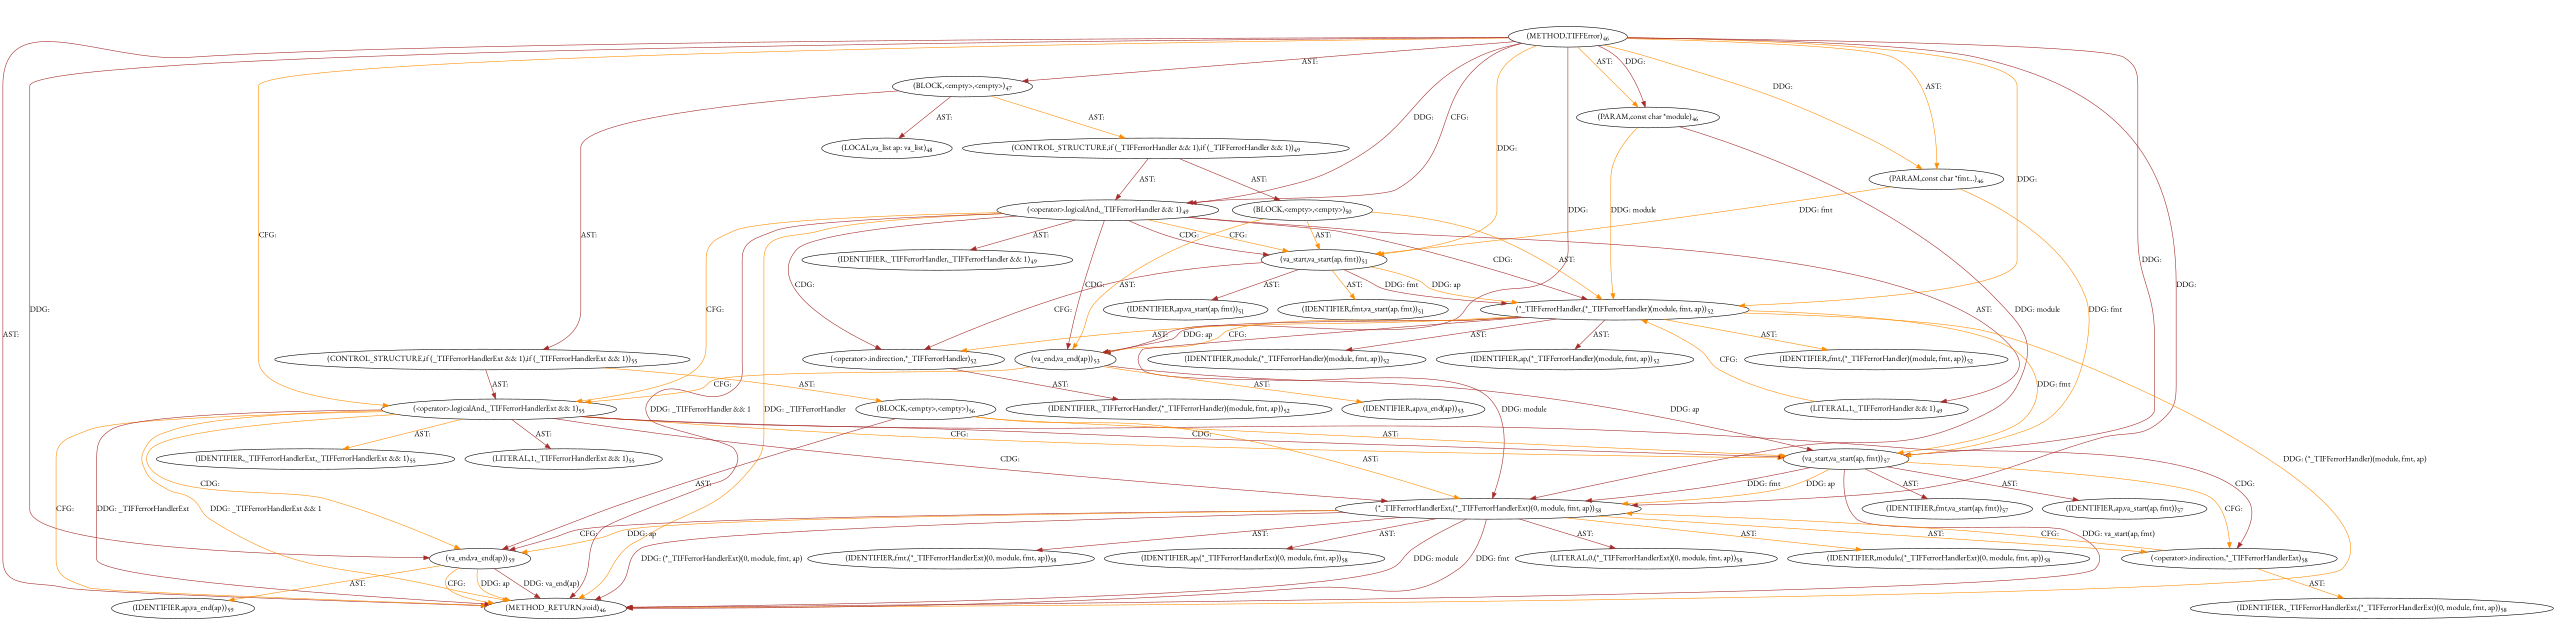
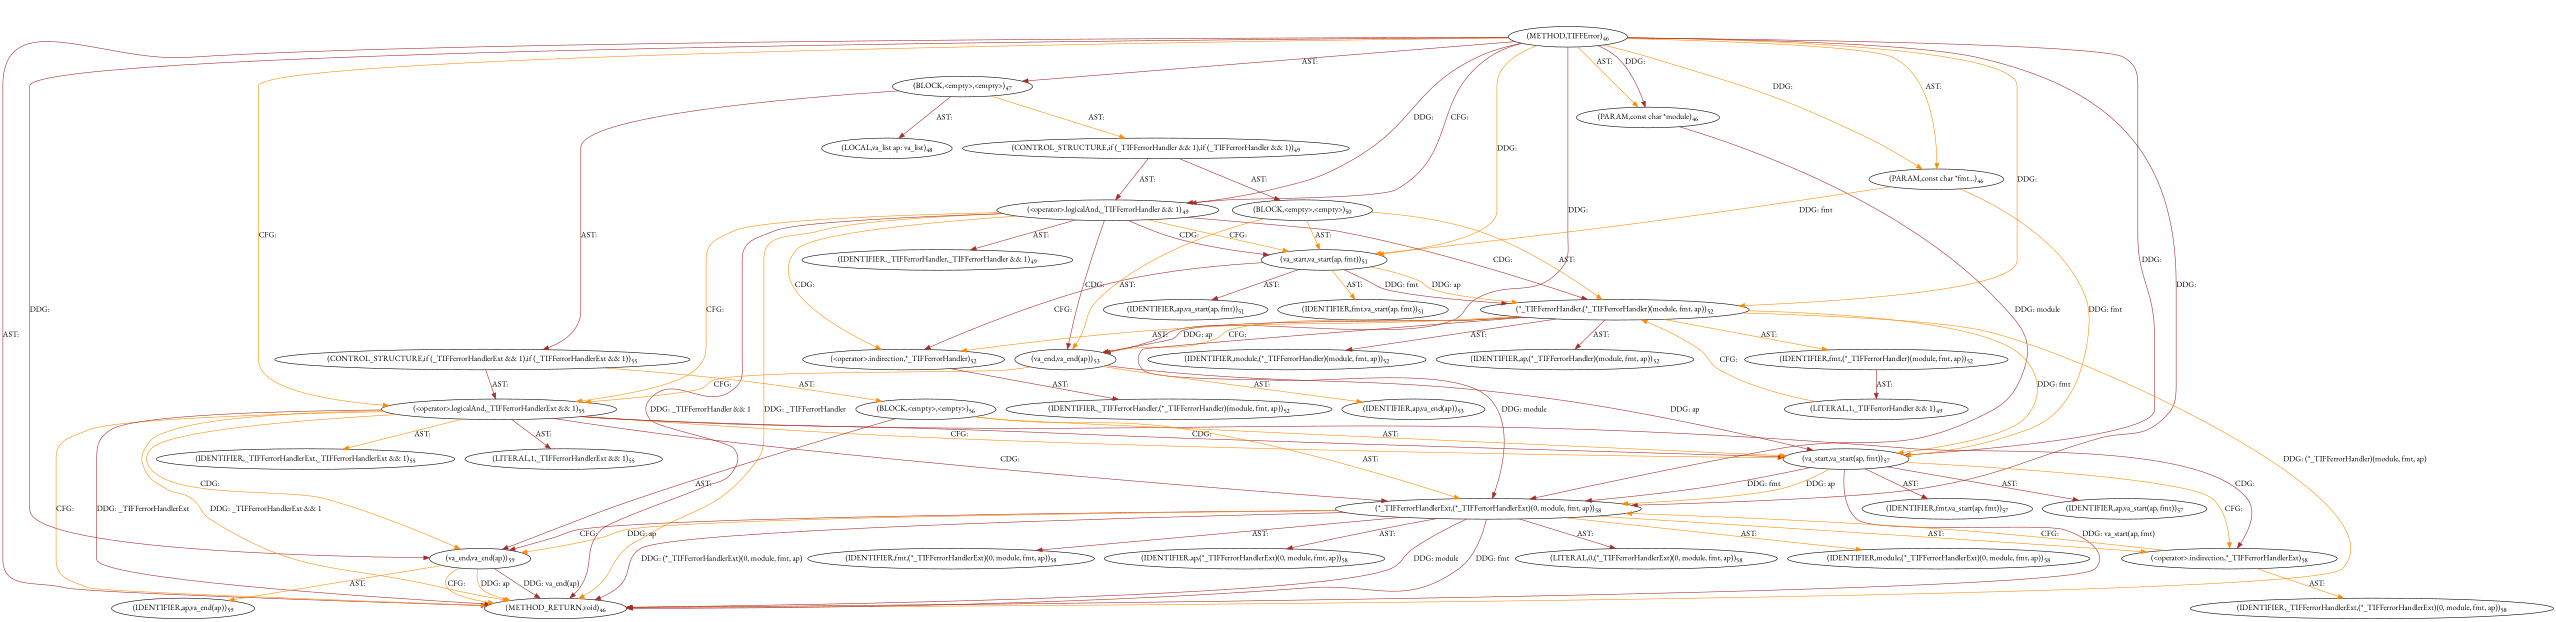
edge "(PARAM,const char *module)" -> "(*_TIFFerrorHandler,(*_TIFFerrorHandler)(module, fmt, ap))": removed, label "DDG: module"
edge "(<operator>.logicalAnd,_TIFFerrorHandler && 1)" -> "(<operator>.indirection,*_TIFFerrorHandler)": color brown -> darkorange
edge "(<operator>.logicalAnd,_TIFFerrorHandler && 1)" -> "(LITERAL,1,_TIFFerrorHandler && 1)": now "(IDENTIFIER,fmt,(*_TIFFerrorHandler)(module, fmt, ap))" -> "(LITERAL,1,_TIFFerrorHandler && 1)"
